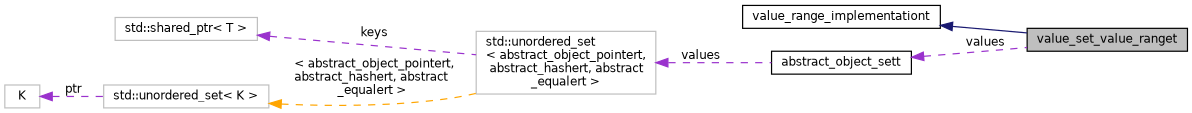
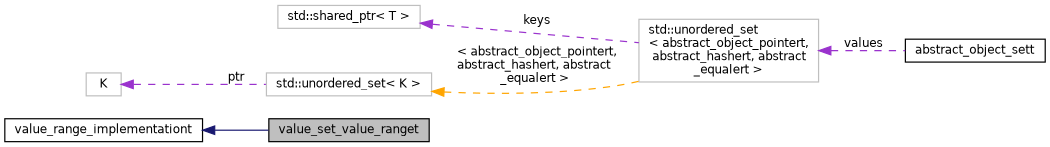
edge "value_set_value_ranget" -> "abstract_object_sett": removed, label "values"
